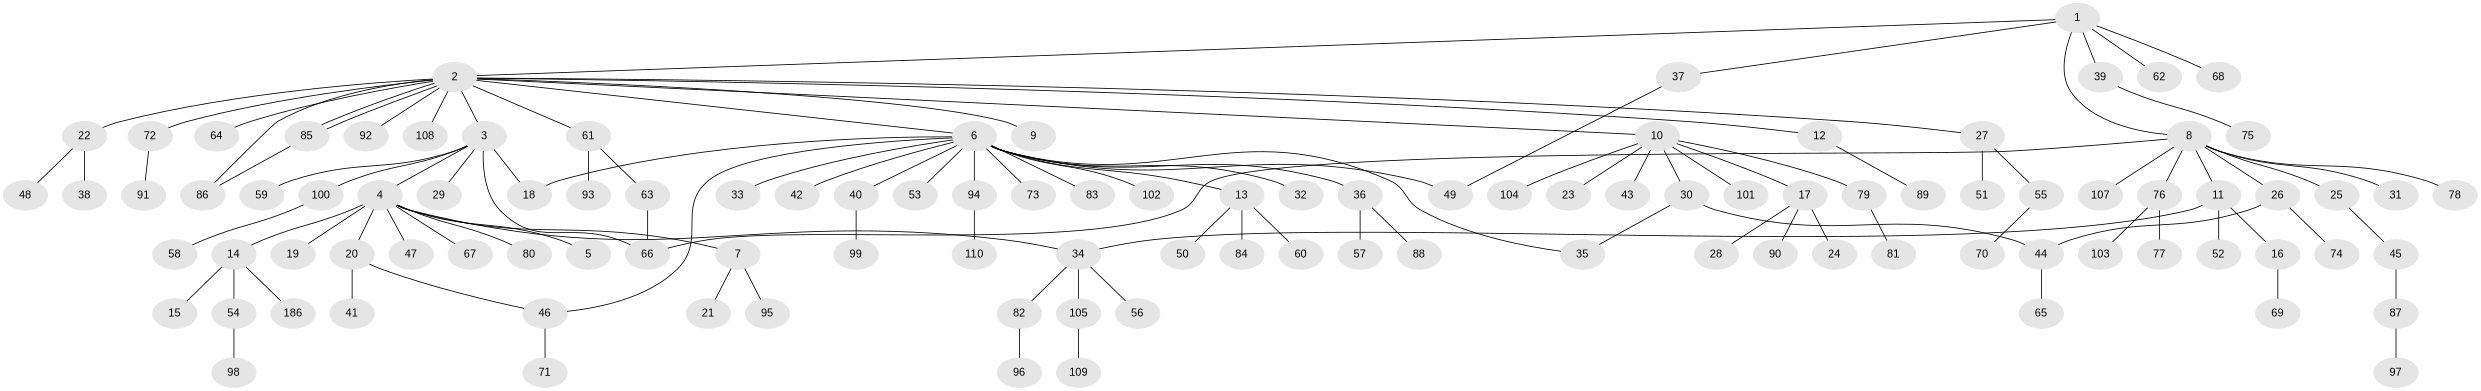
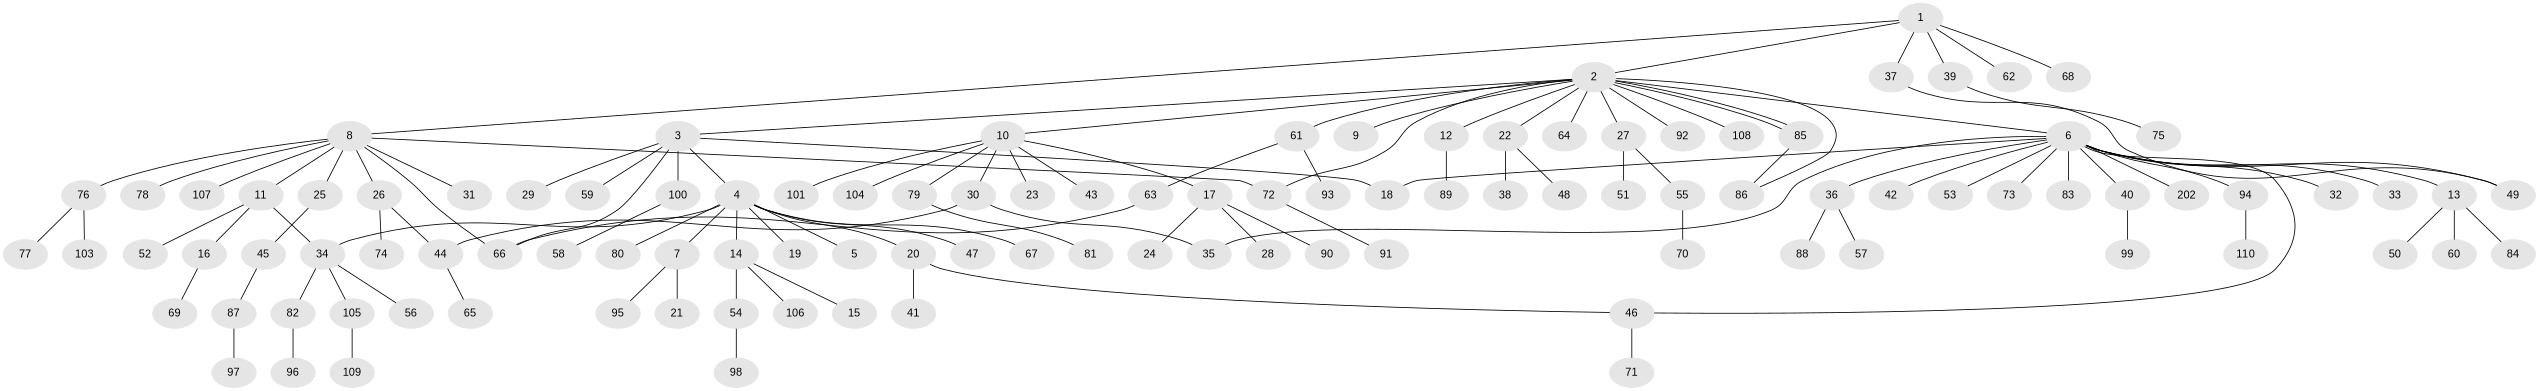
edge "8" -- "72": added
node "102": label "102" -> "202"
node "186": label "186" -> "106"
